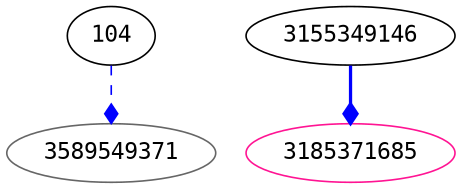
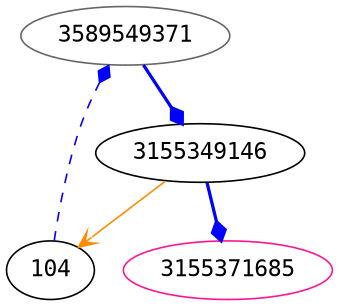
edge "3589549371" -> "3155349146": added
node "3185371685": label "3185371685" -> "3155371685"
edge "3155349146" -> "104": added
